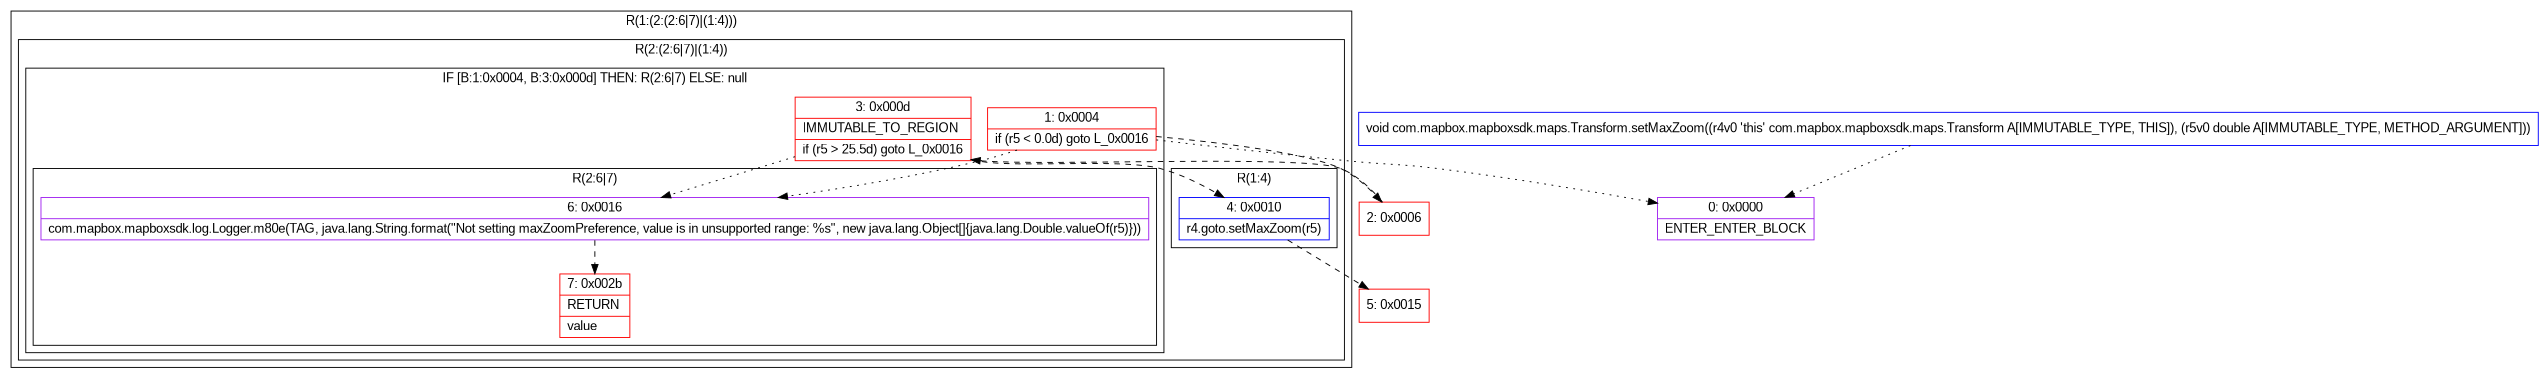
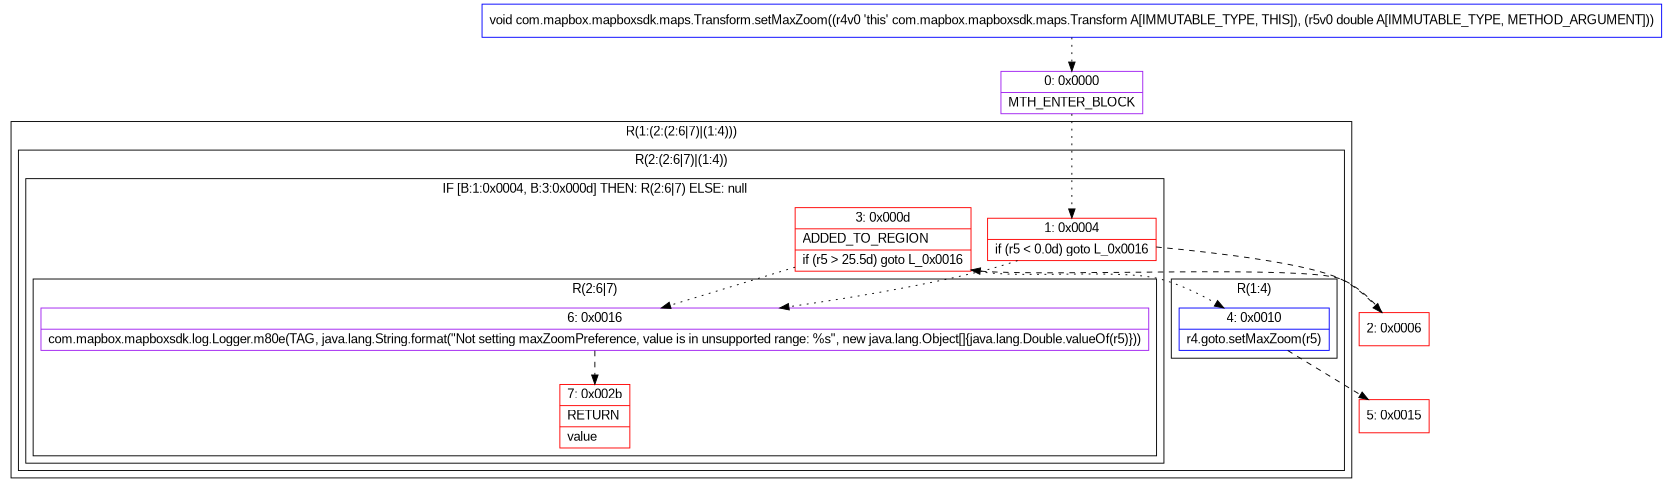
node "3: 0x000d": text "IMMUTABLE_TO_REGION" -> "ADDED_TO_REGION"
edge "3: 0x000d" -> "4: 0x0010": style dashed -> dotted
edge "1: 0x0004" -> "0: 0x0000": reversed
node "0: 0x0000": text "ENTER_ENTER_BLOCK" -> "MTH_ENTER_BLOCK"
